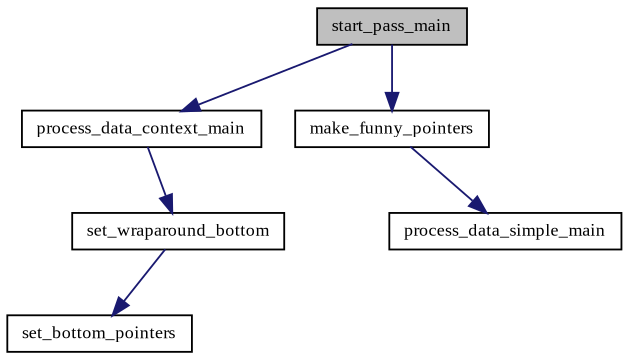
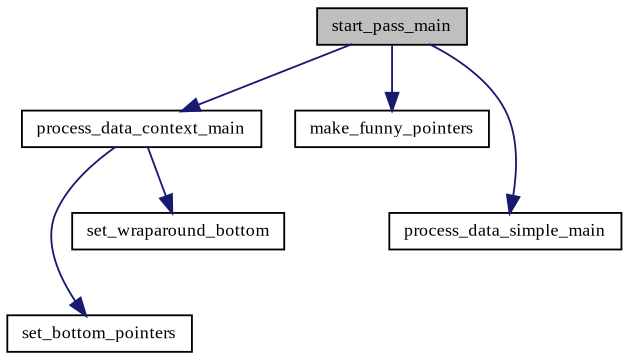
edge "make_funny_pointers" -> "process_data_simple_main": now "start_pass_main" -> "process_data_simple_main"
edge "set_wraparound_bottom" -> "set_bottom_pointers": now "process_data_context_main" -> "set_bottom_pointers"
